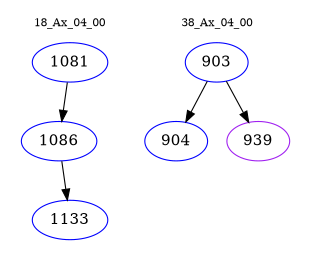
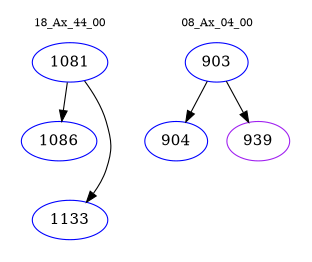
cluster "18_Ax_04_00": label "18_Ax_04_00" -> "18_Ax_44_00"
cluster "38_Ax_04_00": label "38_Ax_04_00" -> "08_Ax_04_00"
edge "1086" -> "1133": now "1081" -> "1133"
